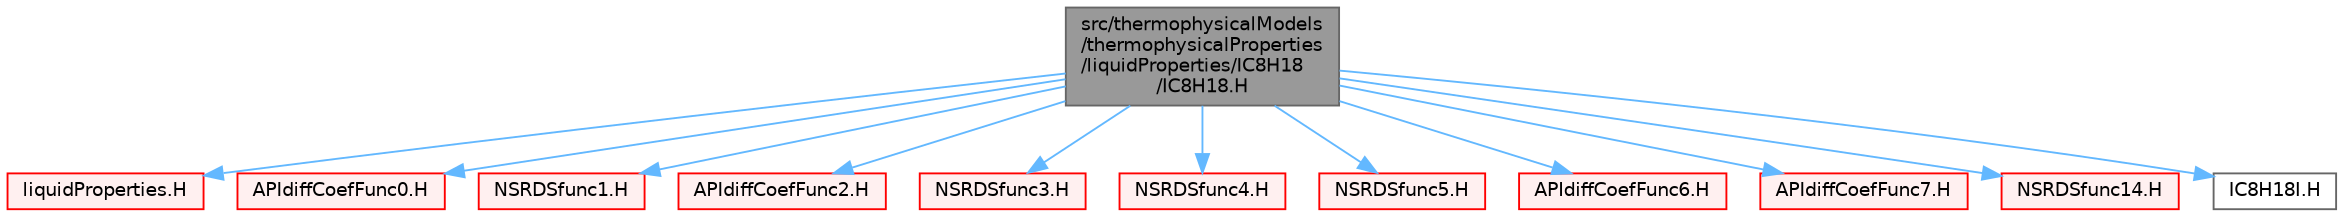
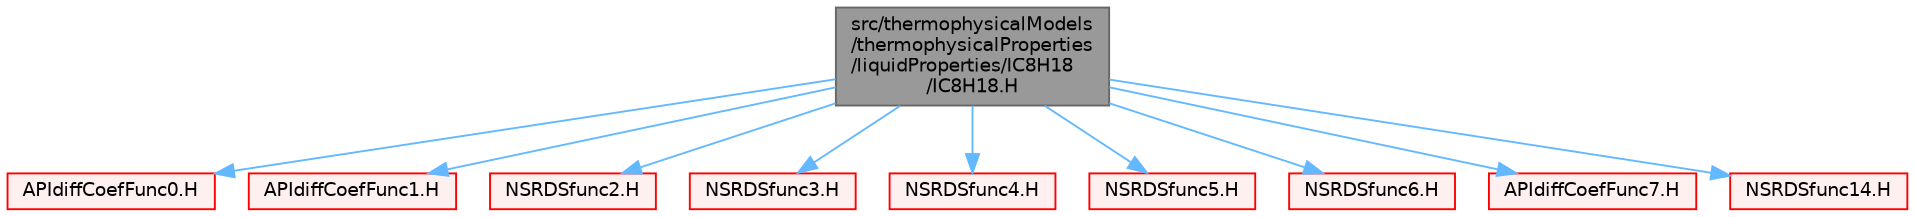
node "liquidProperties.H": removed
node "NSRDSfunc1.H": label "NSRDSfunc1.H" -> "APIdiffCoefFunc1.H"
node "APIdiffCoefFunc2.H": label "APIdiffCoefFunc2.H" -> "NSRDSfunc2.H"
node "APIdiffCoefFunc6.H": label "APIdiffCoefFunc6.H" -> "NSRDSfunc6.H"
node "IC8H18I.H": removed
